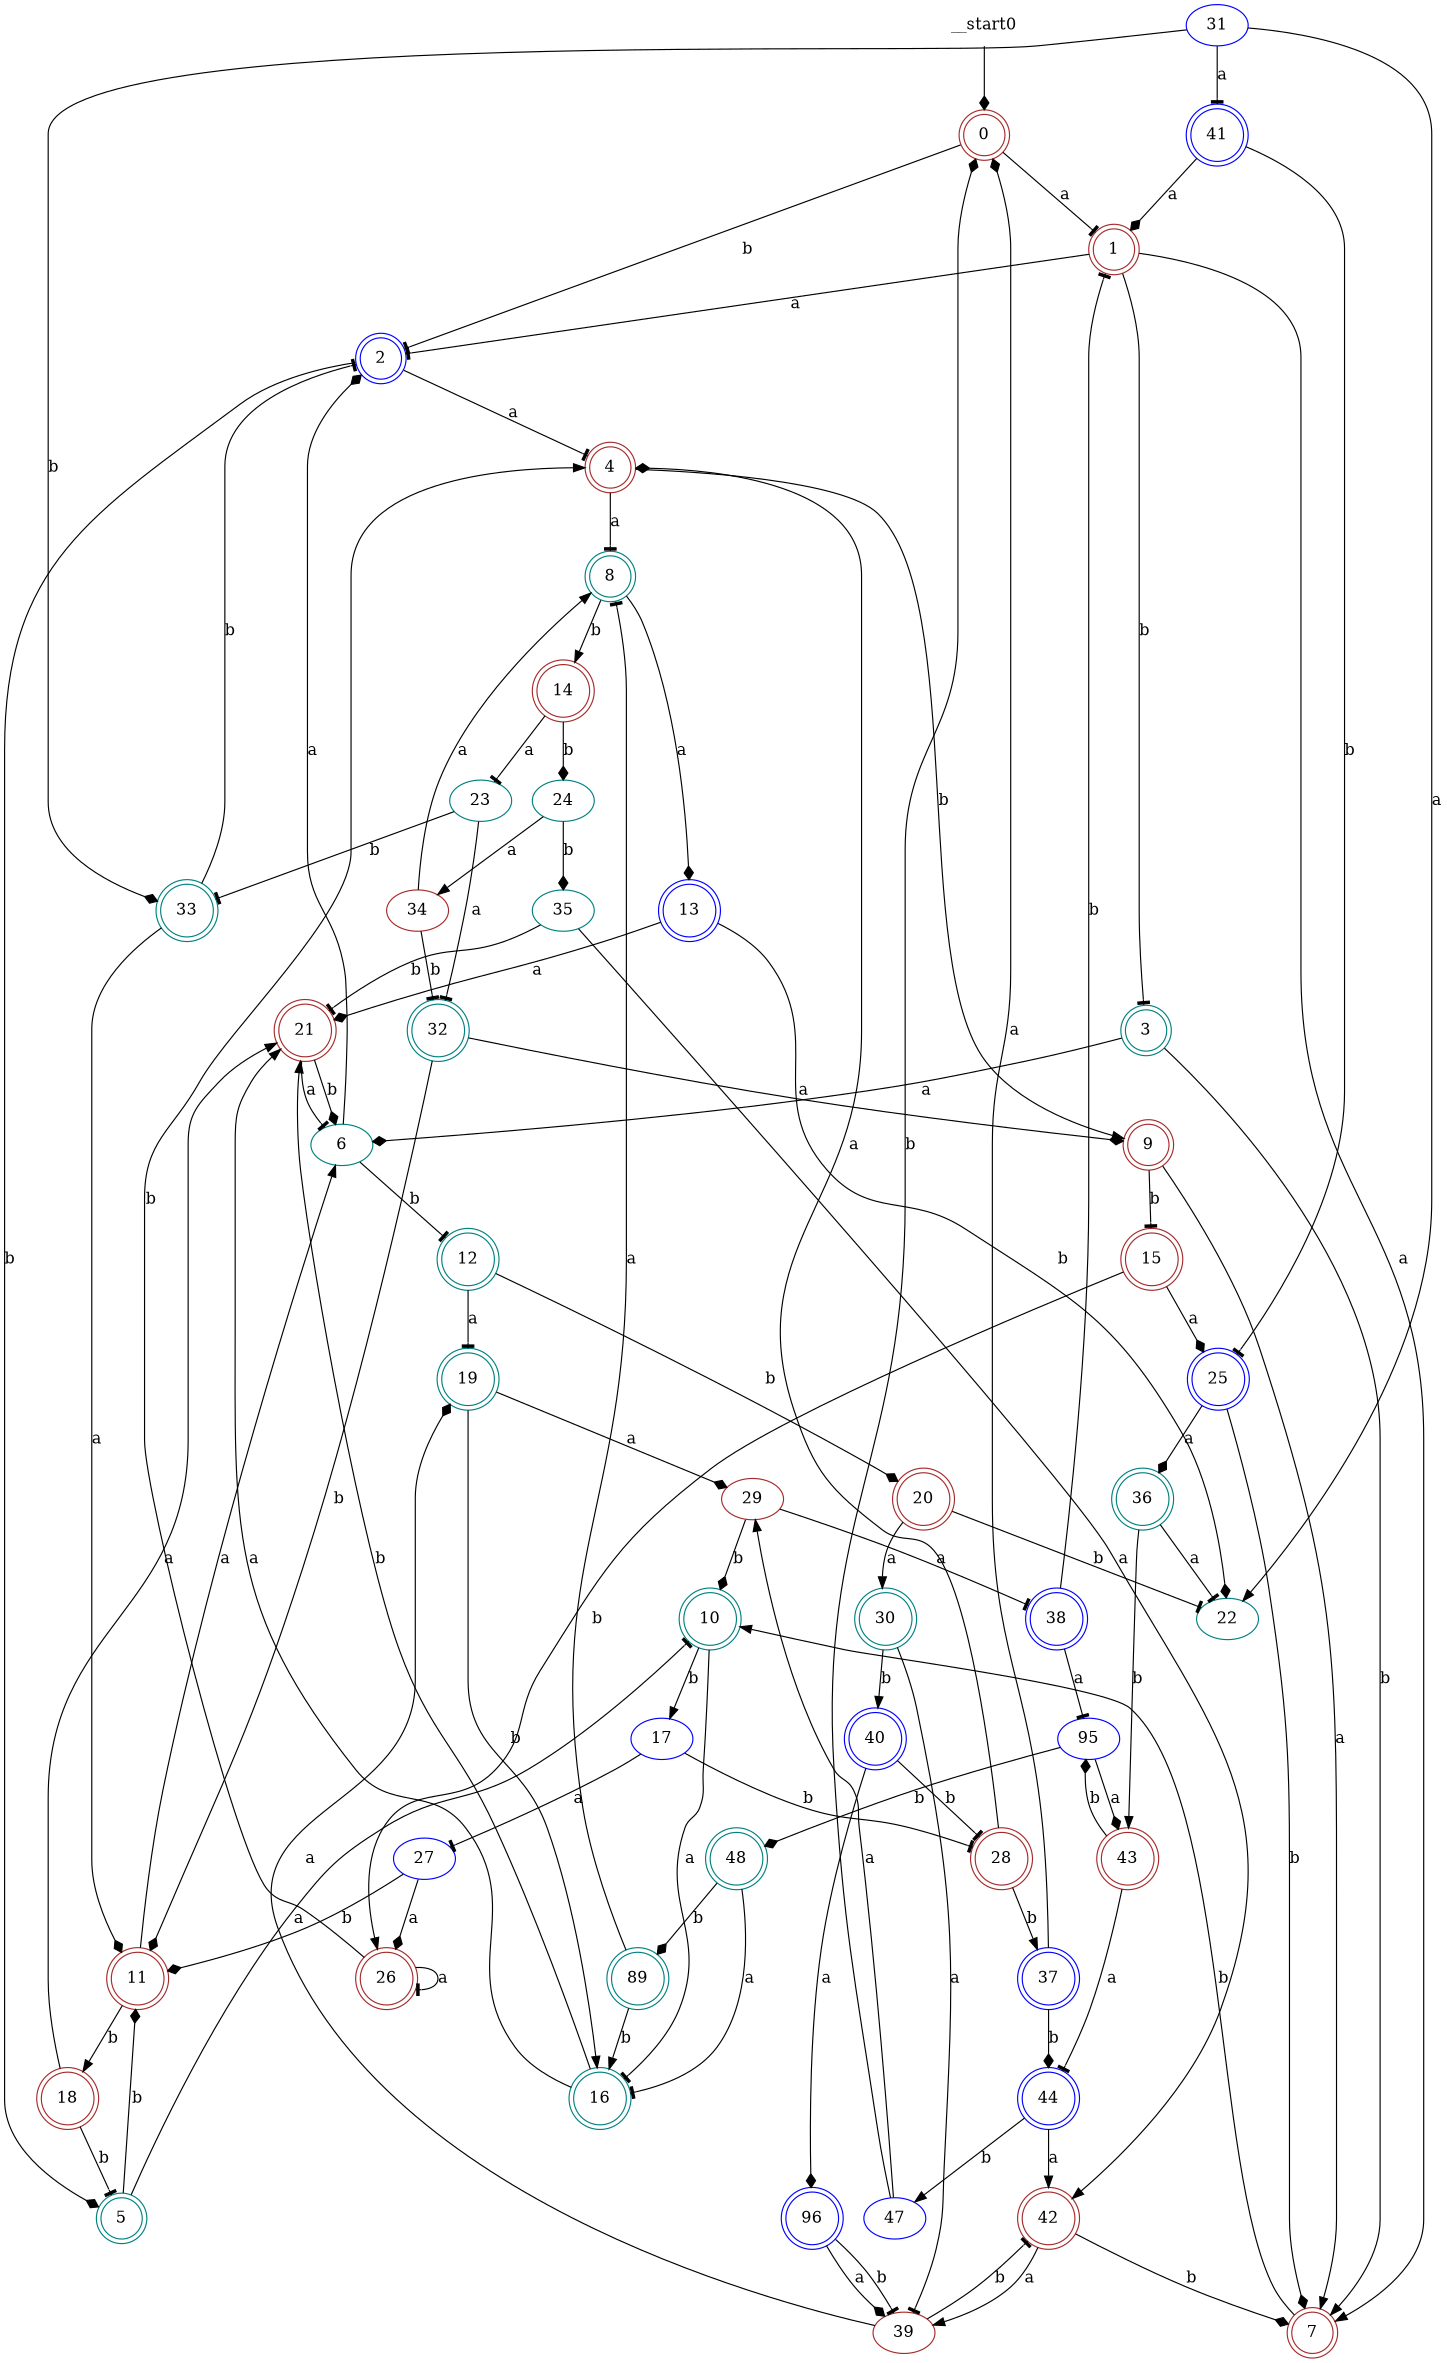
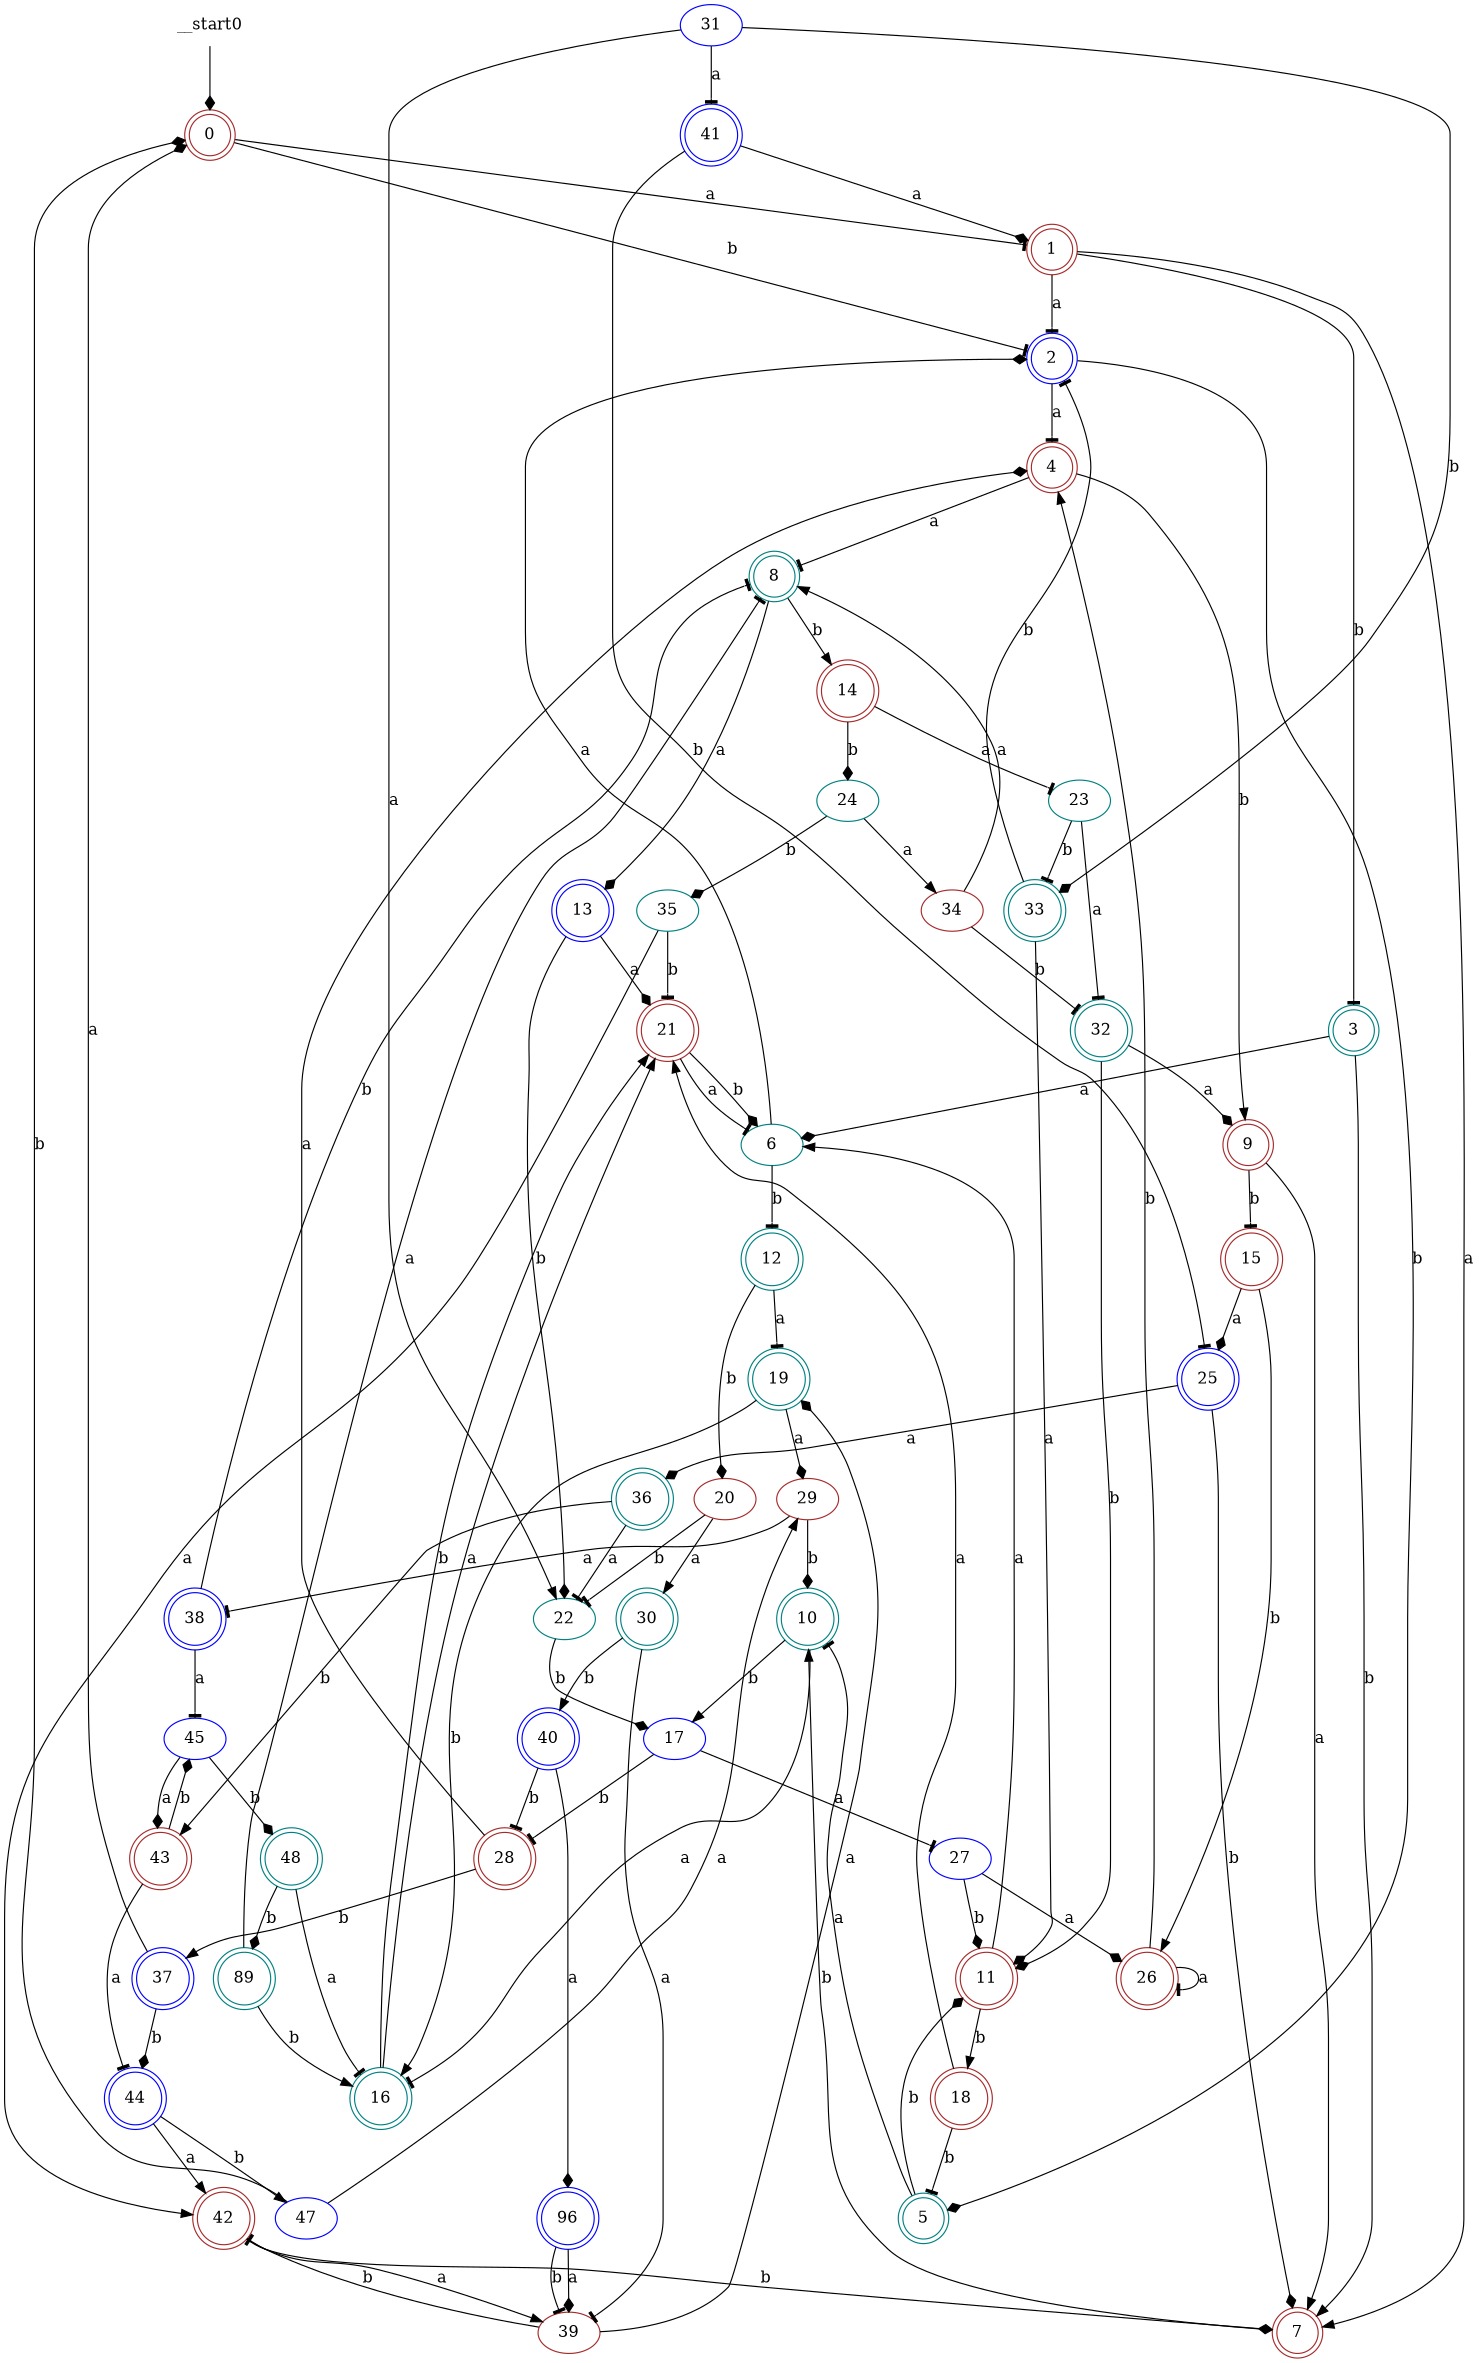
edge "38" -> "1": now "38" -> "8"
node "20": shape doublecircle -> ellipse
edge "22" -> "17": added, label "b"
node "95": label "95" -> "45"
